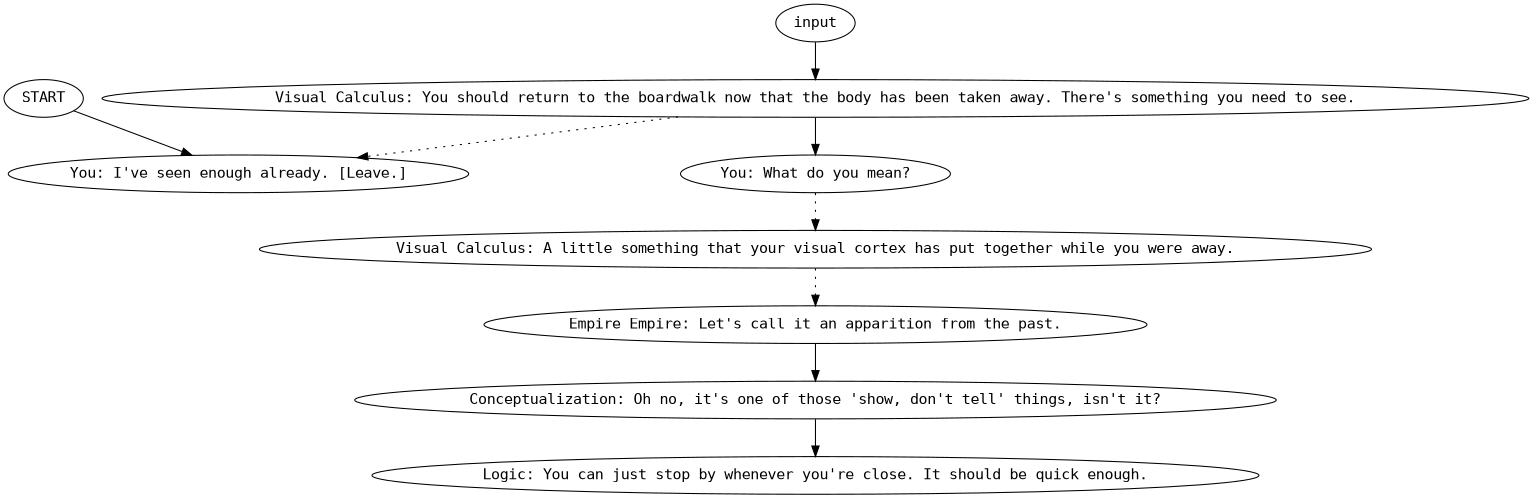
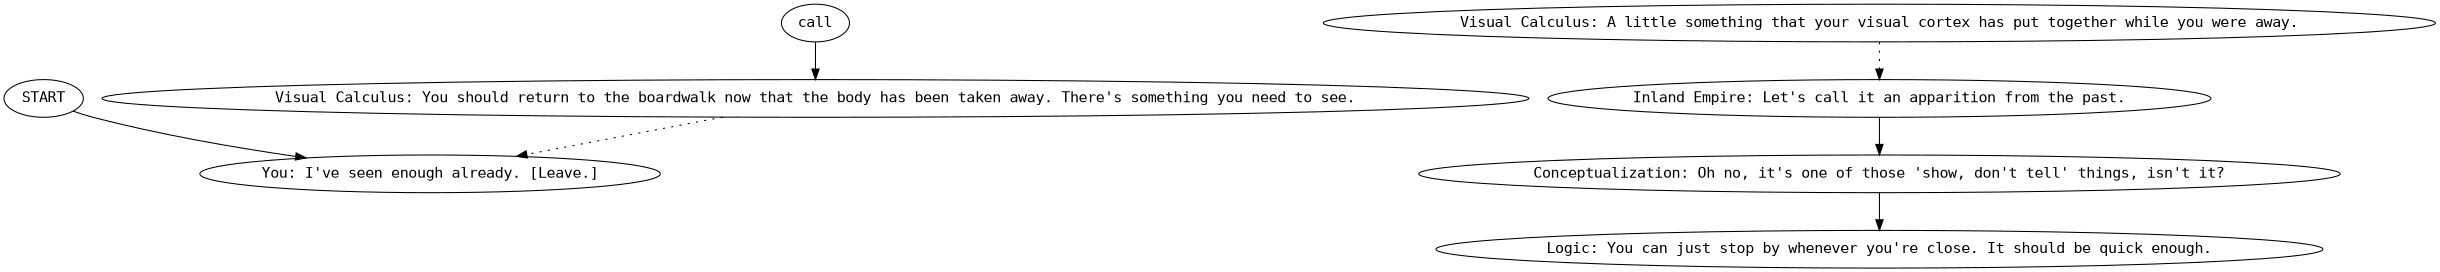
node "input": label "input" -> "call"
node "You: What do you mean?": removed
node "Empire Empire: Let's call it an apparition from the past.": label "Empire Empire: Let's call it an apparition from the past." -> "Inland Empire: Let's call it an apparition from the past."
